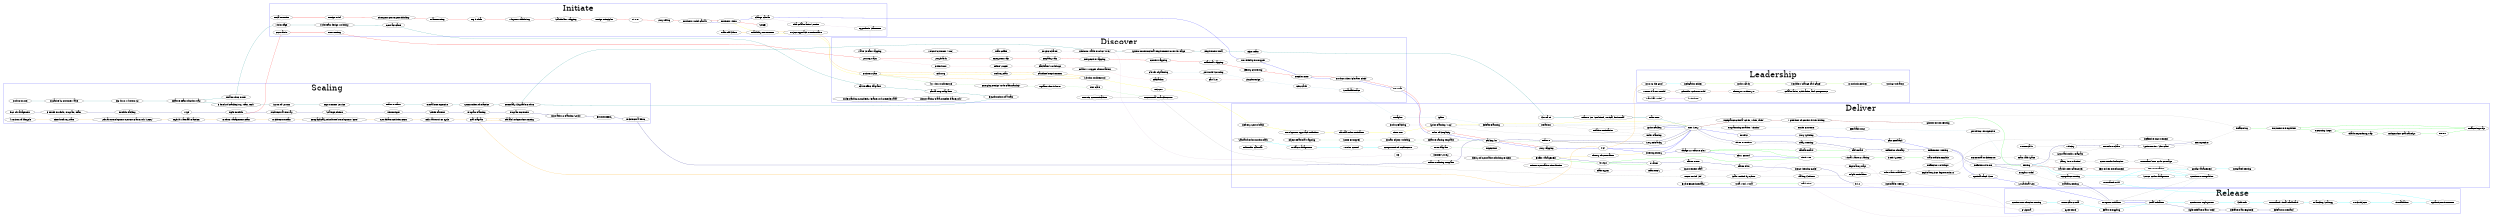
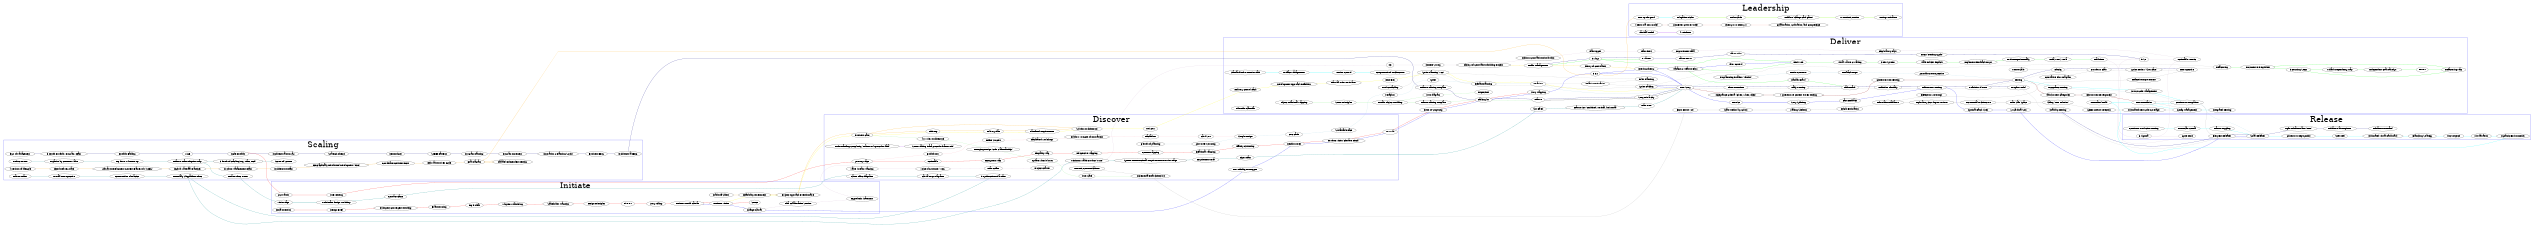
node "Storyboards": label "Storyboards" -> "Actionable"
node "Implement Feedback Loops": added
node "Improvement Service": removed
edge "Context Driven Testing" -- "Testing": color Green -> darkred
